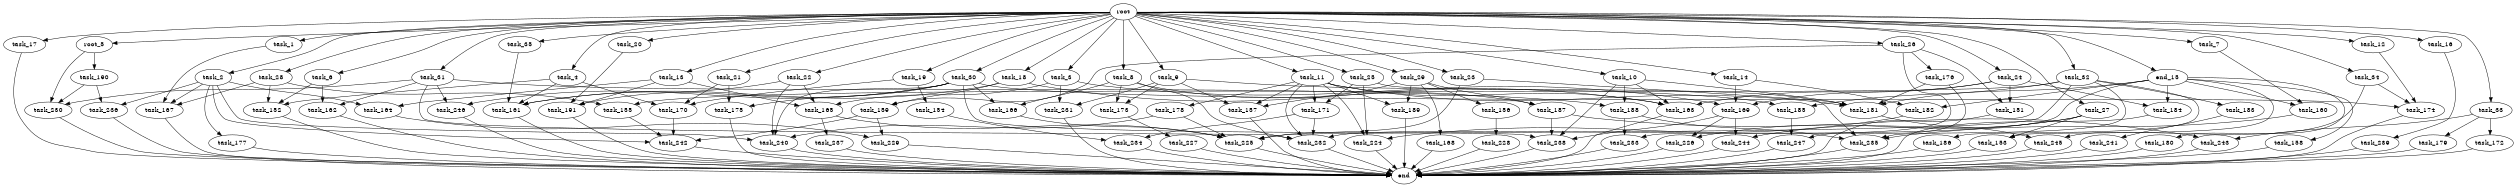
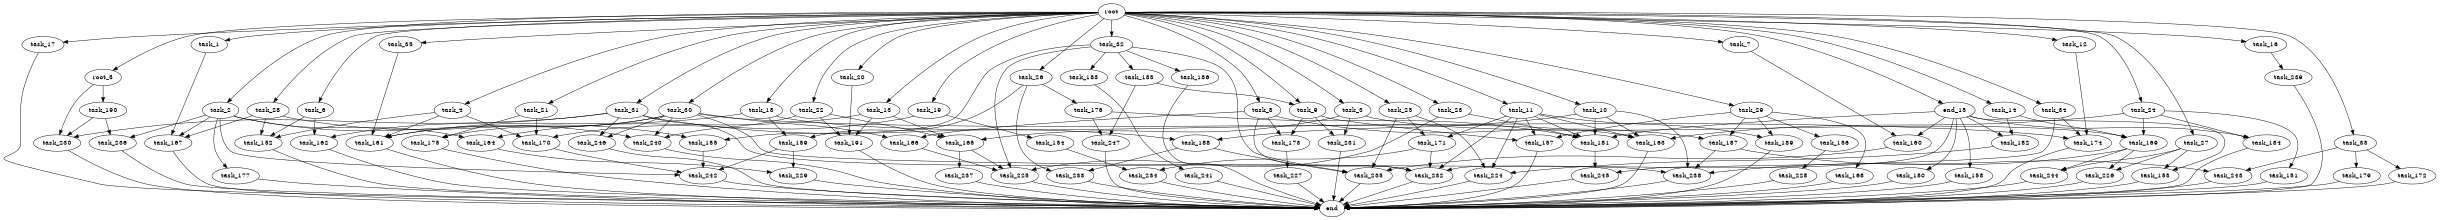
edge "task_26" -> "task_151": removed
edge "task_9" -> "task_185": reversed
node "task_178": removed
